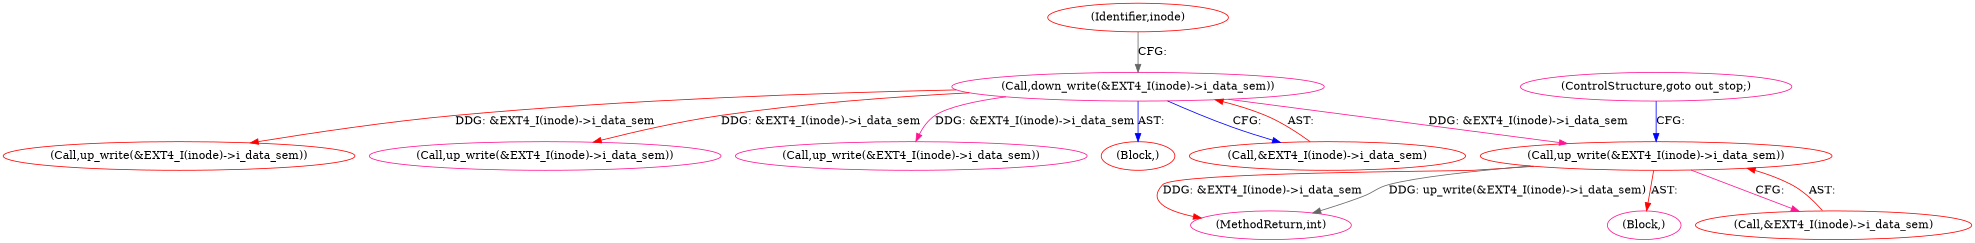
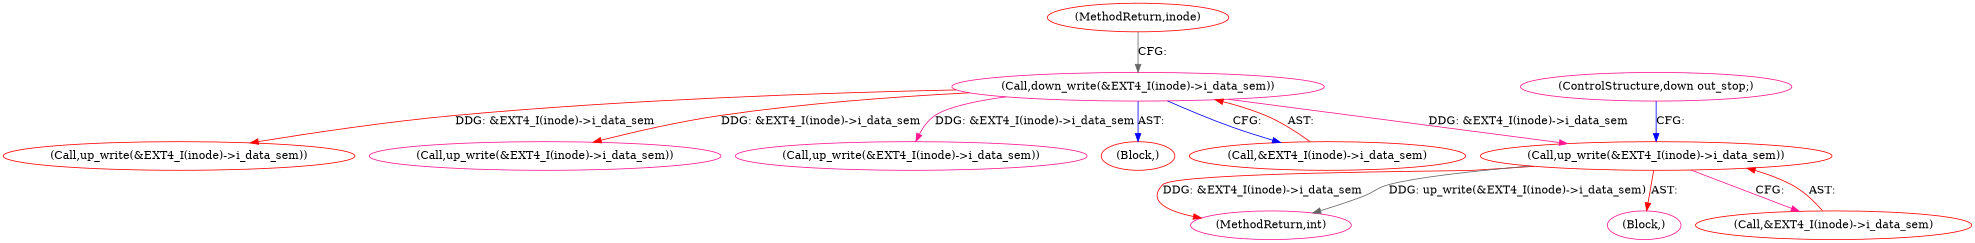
node "(Identifier,inode)": label "(Identifier,inode)" -> "(MethodReturn,inode)"
node "(ControlStructure,goto out_stop;)": label "(ControlStructure,goto out_stop;)" -> "(ControlStructure,down out_stop;)"
